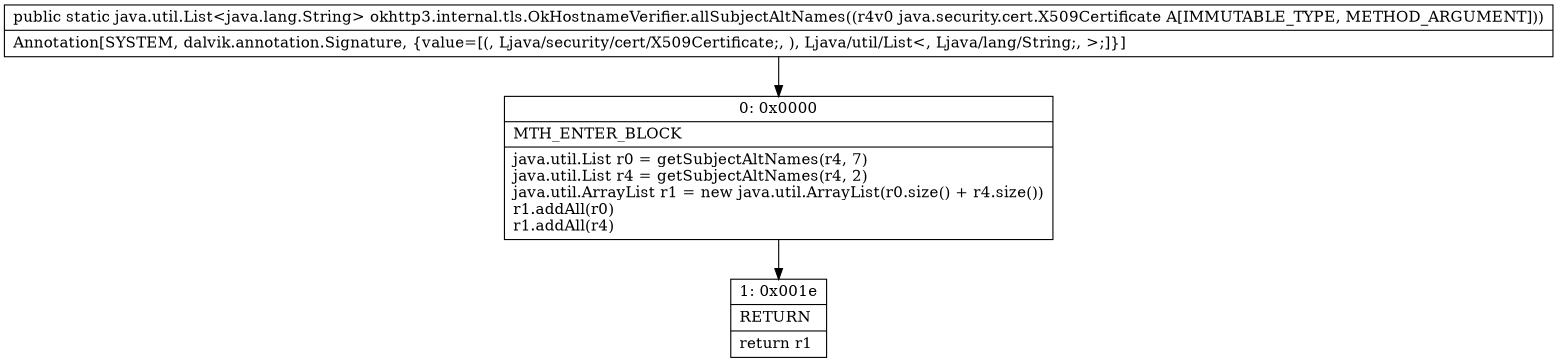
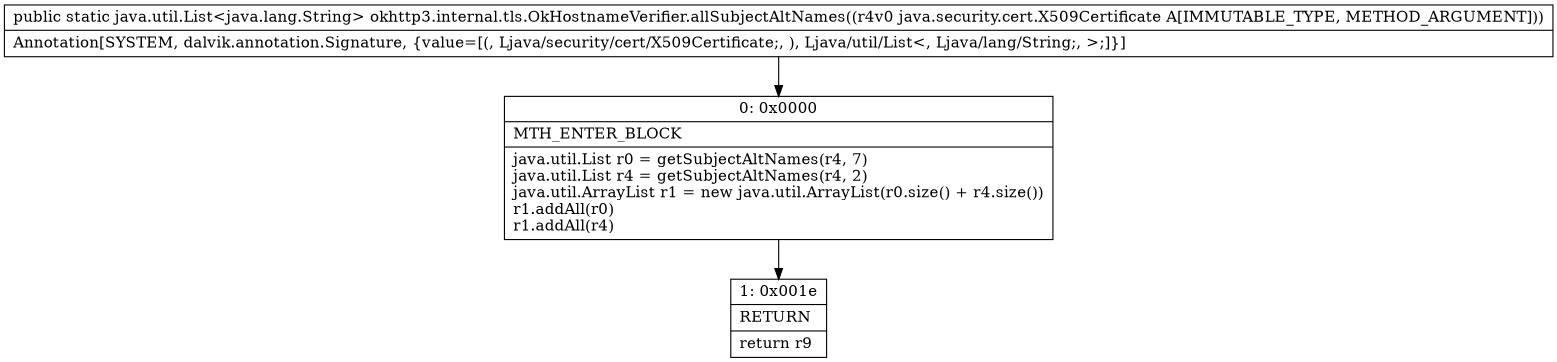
node "1: 0x001e": text "return r1" -> "return r9"
